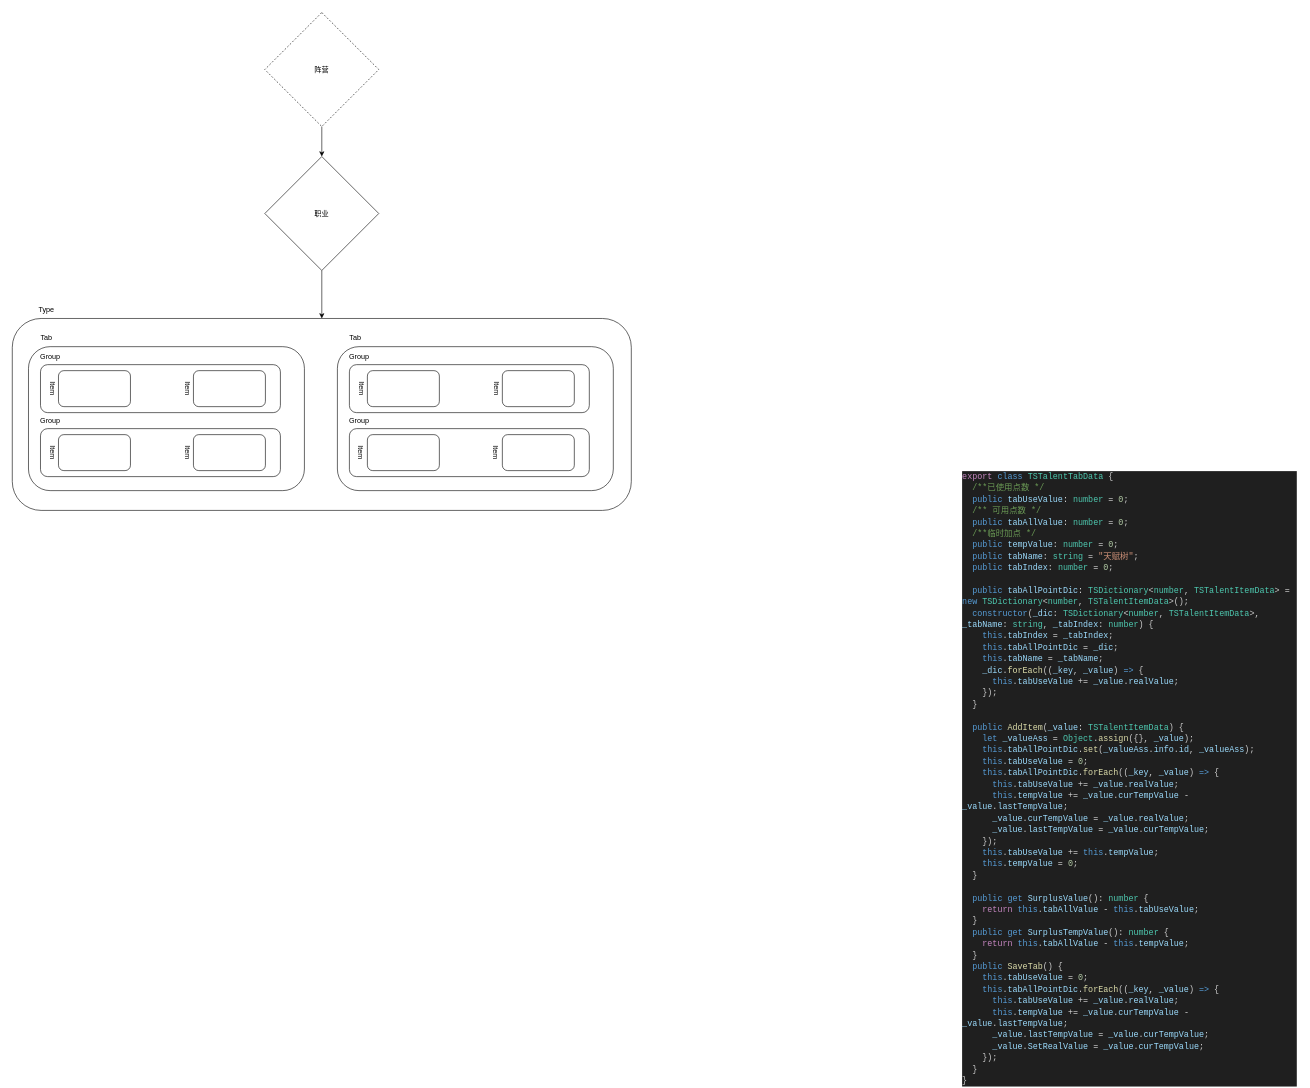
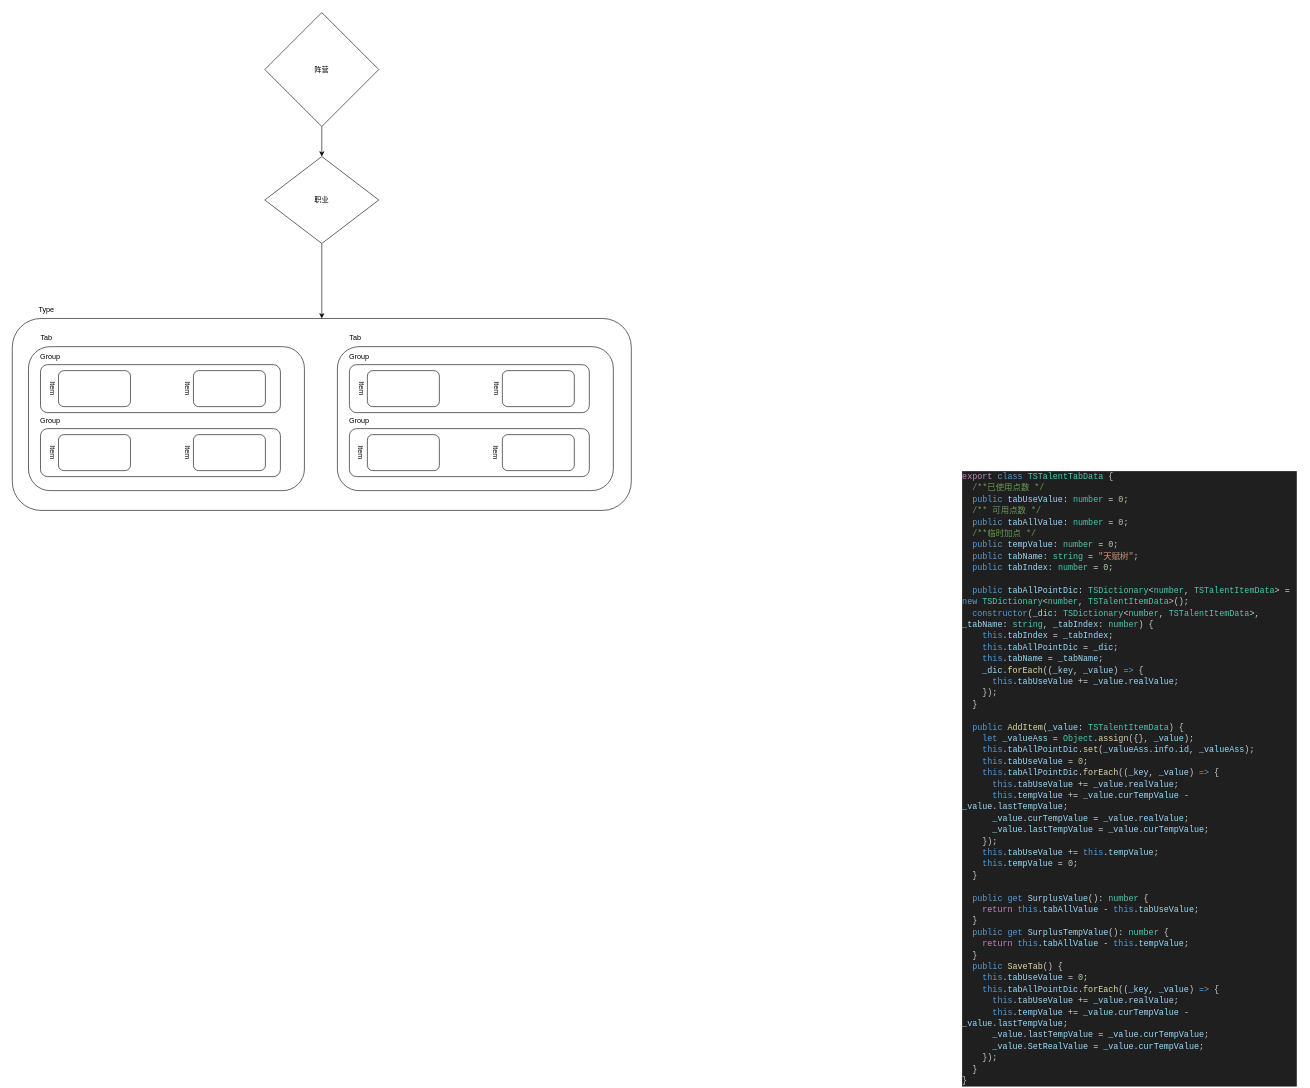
node "阵营": style dashed -> solid
node "职业": size 114x114 -> 114x87
